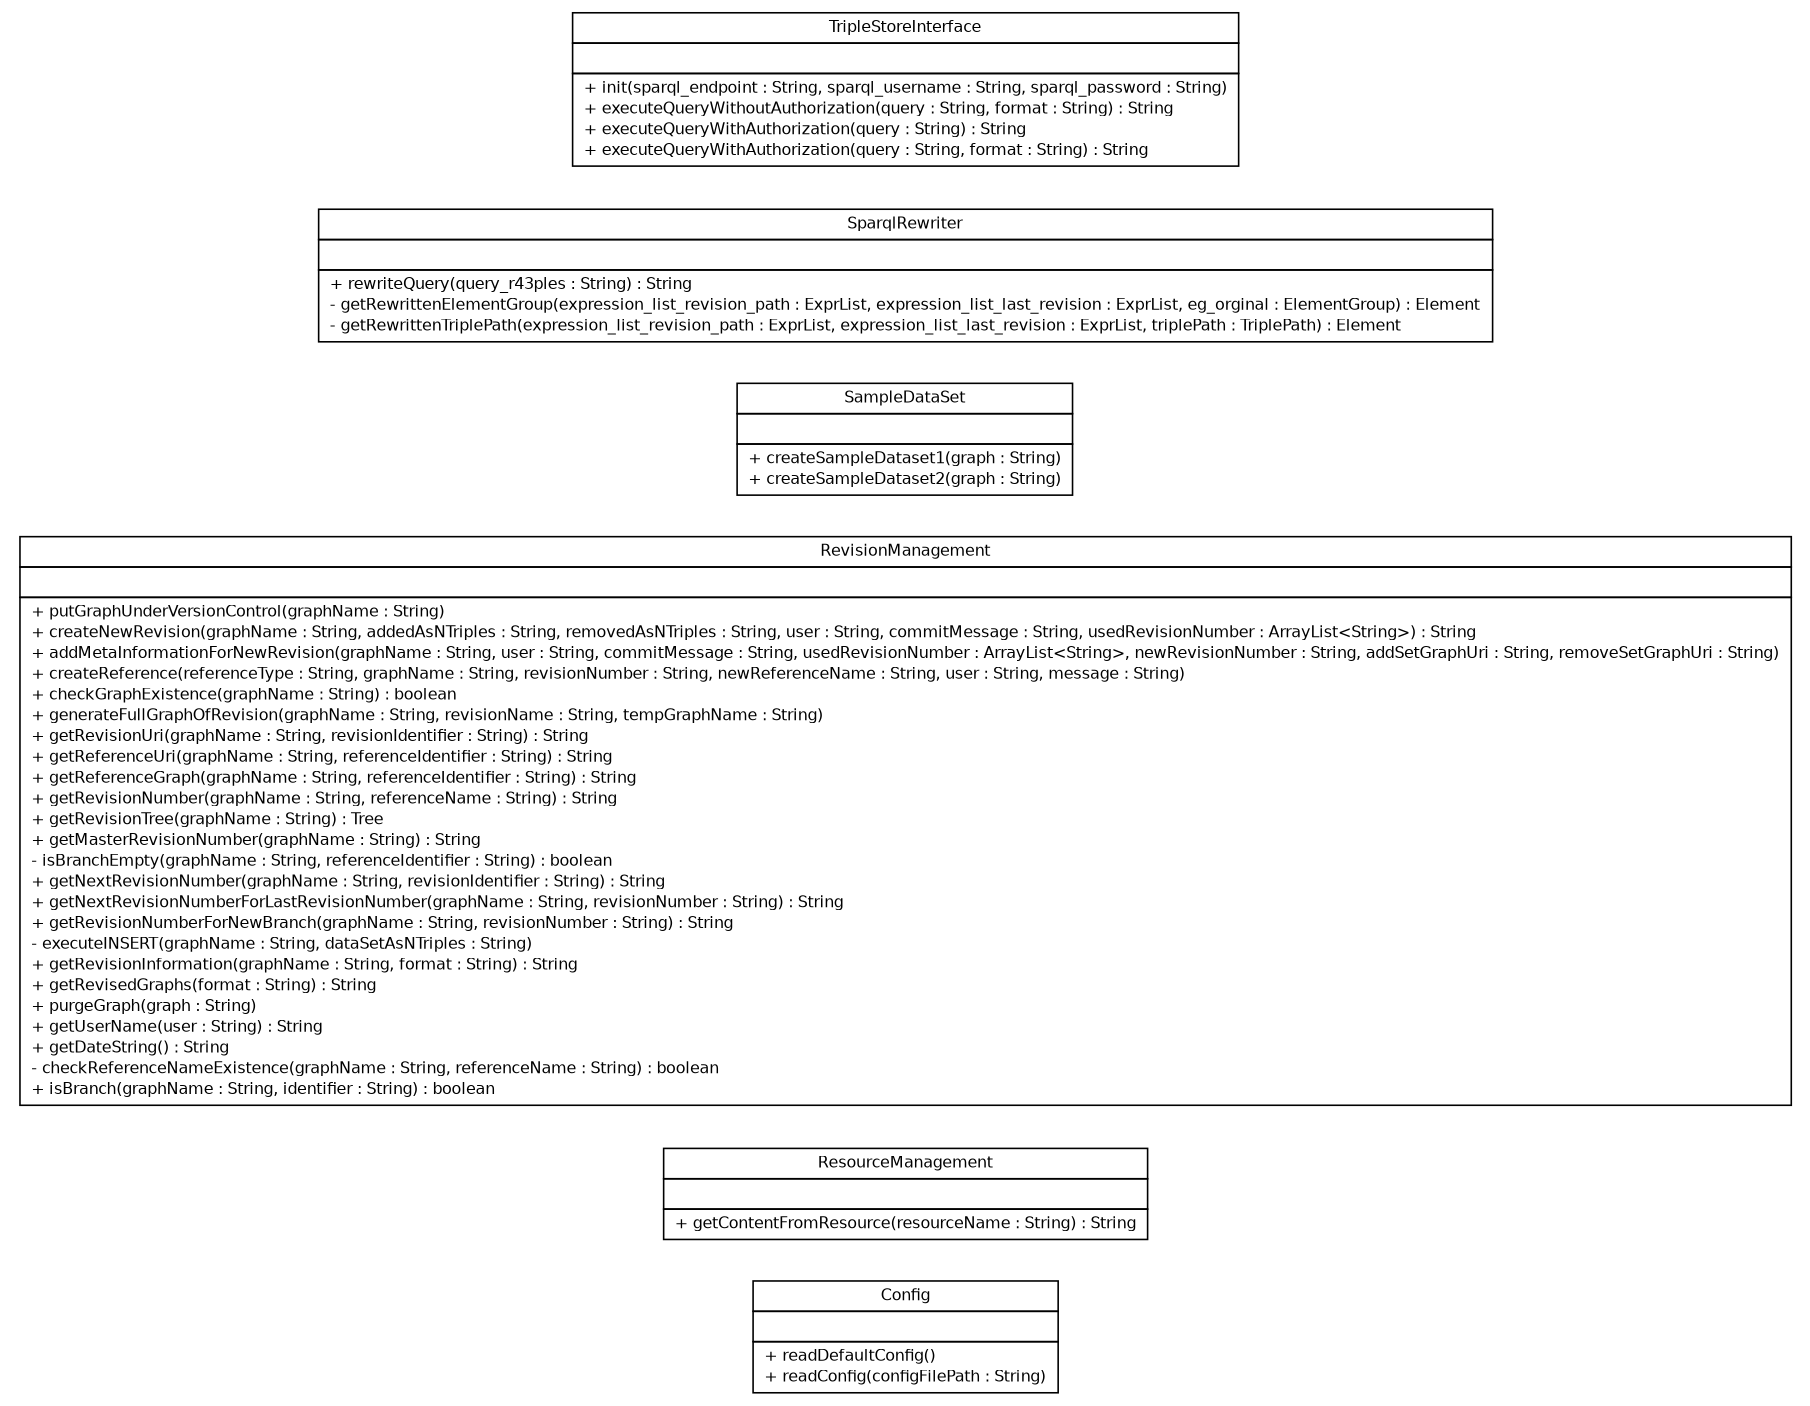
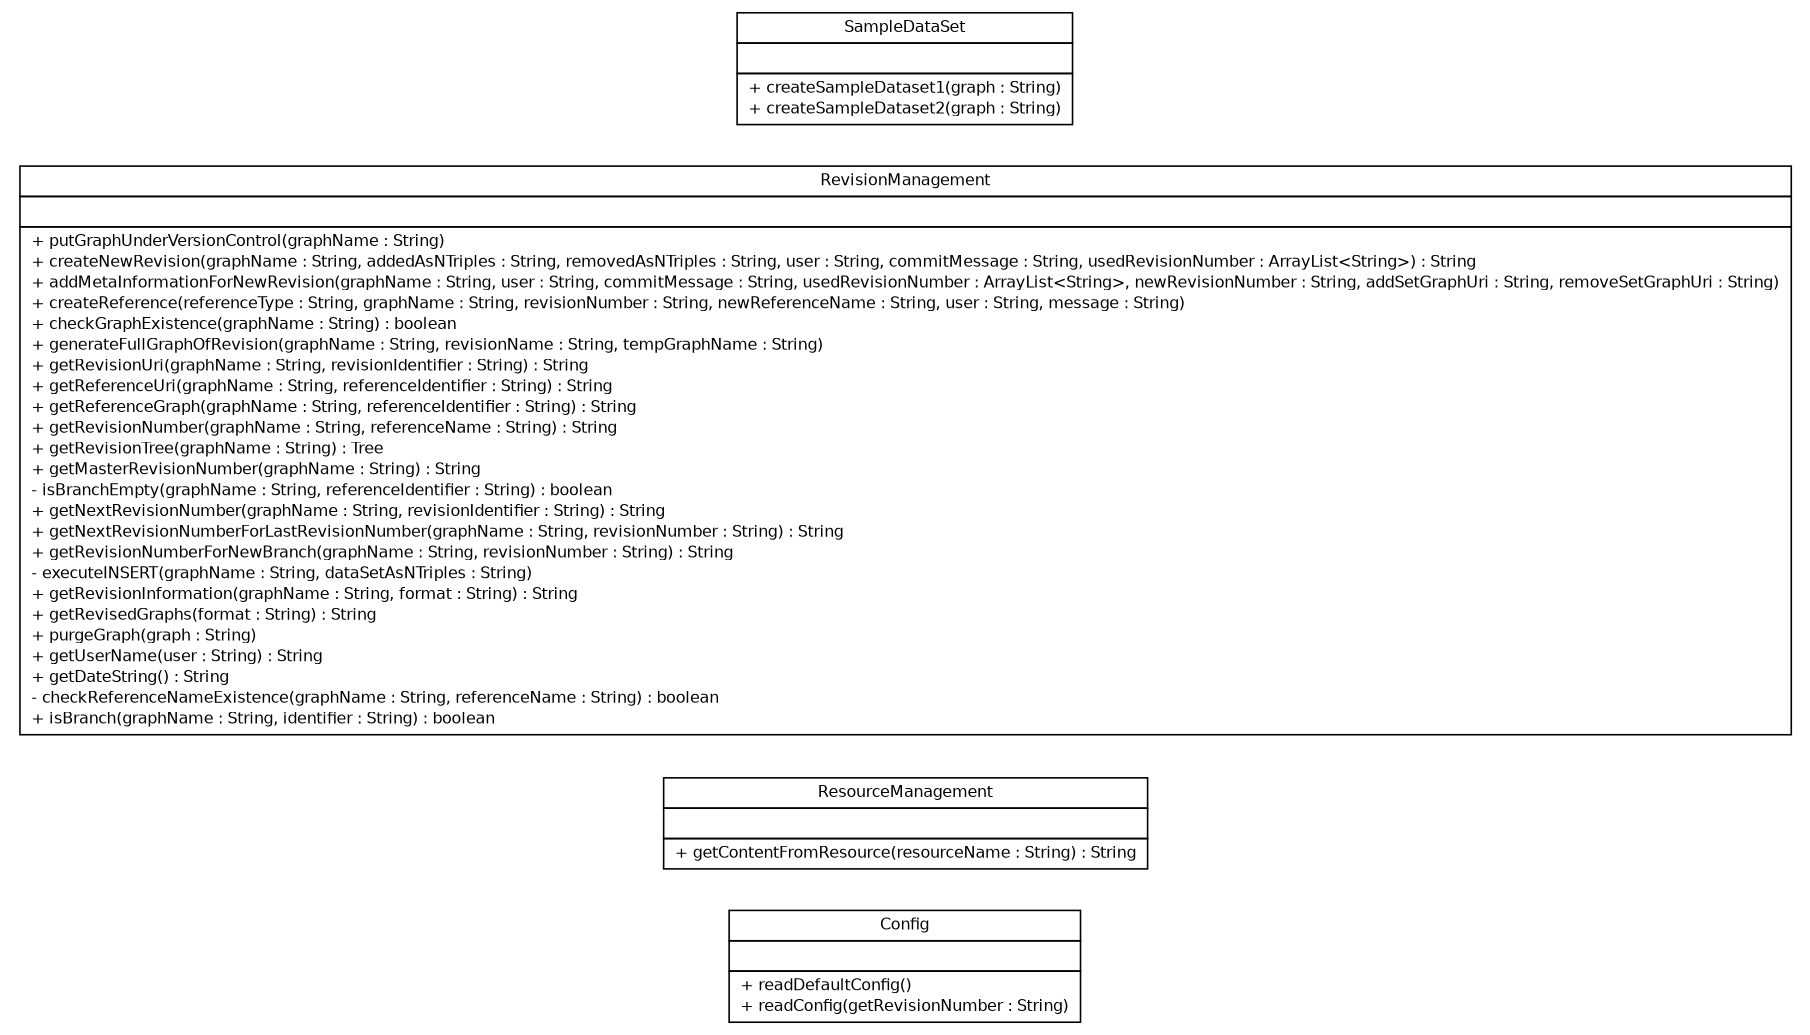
node "TripleStoreInterface": removed
node "SparqlRewriter": removed
node "Config": text "+ readConfig(configFilePath : String)" -> "+ readConfig(getRevisionNumber : String)"
